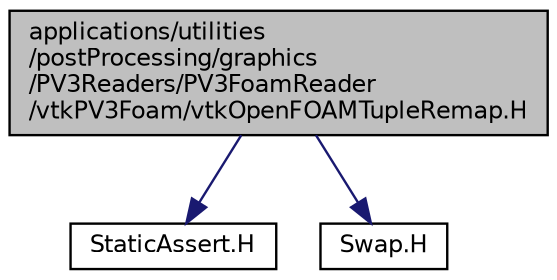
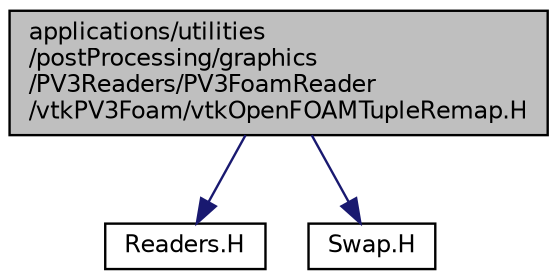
node "StaticAssert.H": label "StaticAssert.H" -> "Readers.H"
